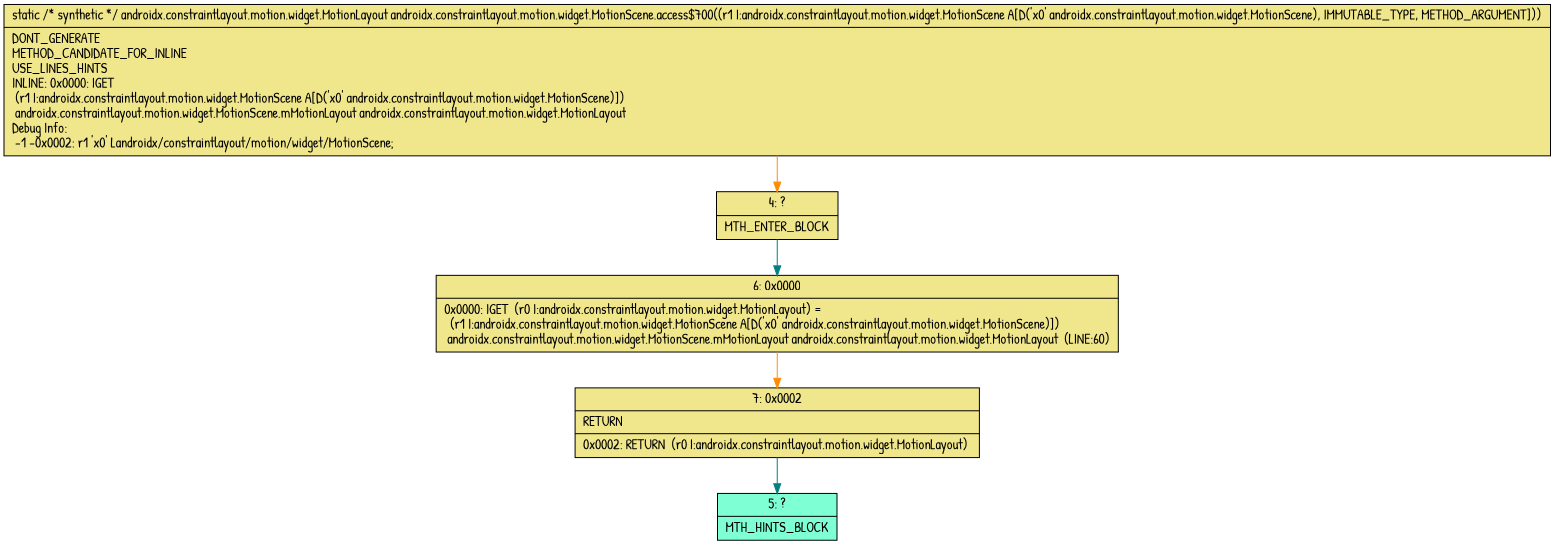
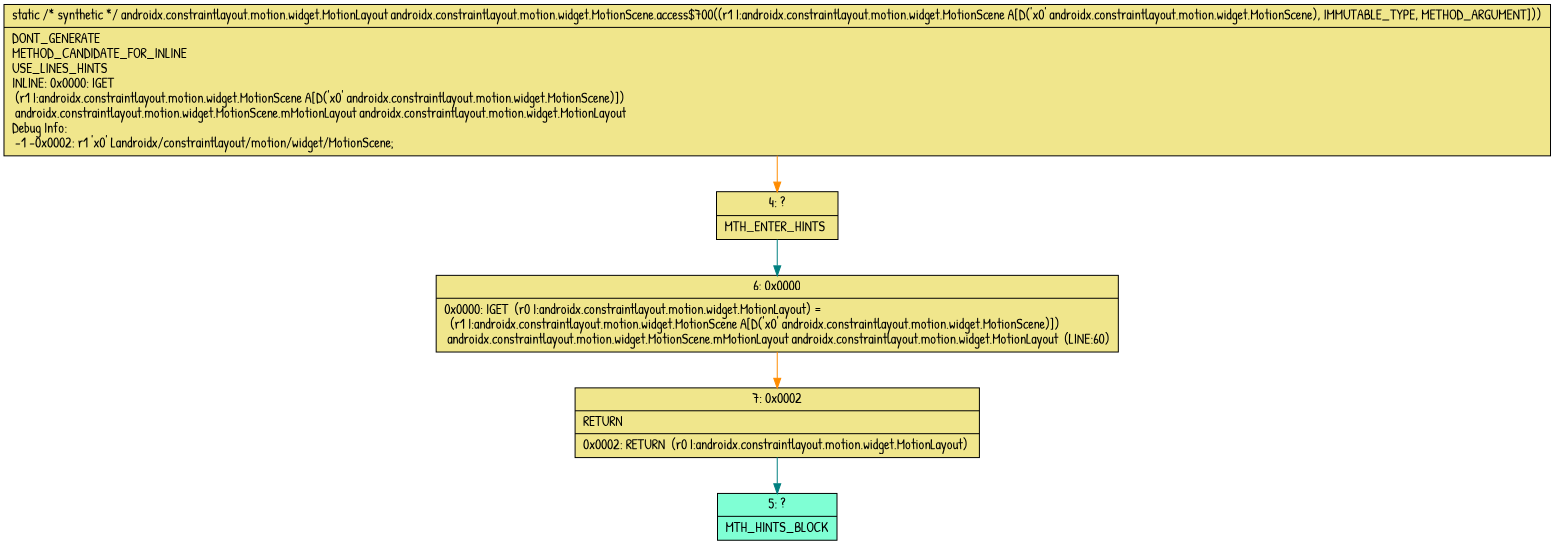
node "4: ?": text "MTH_ENTER_BLOCK" -> "MTH_ENTER_HINTS"
